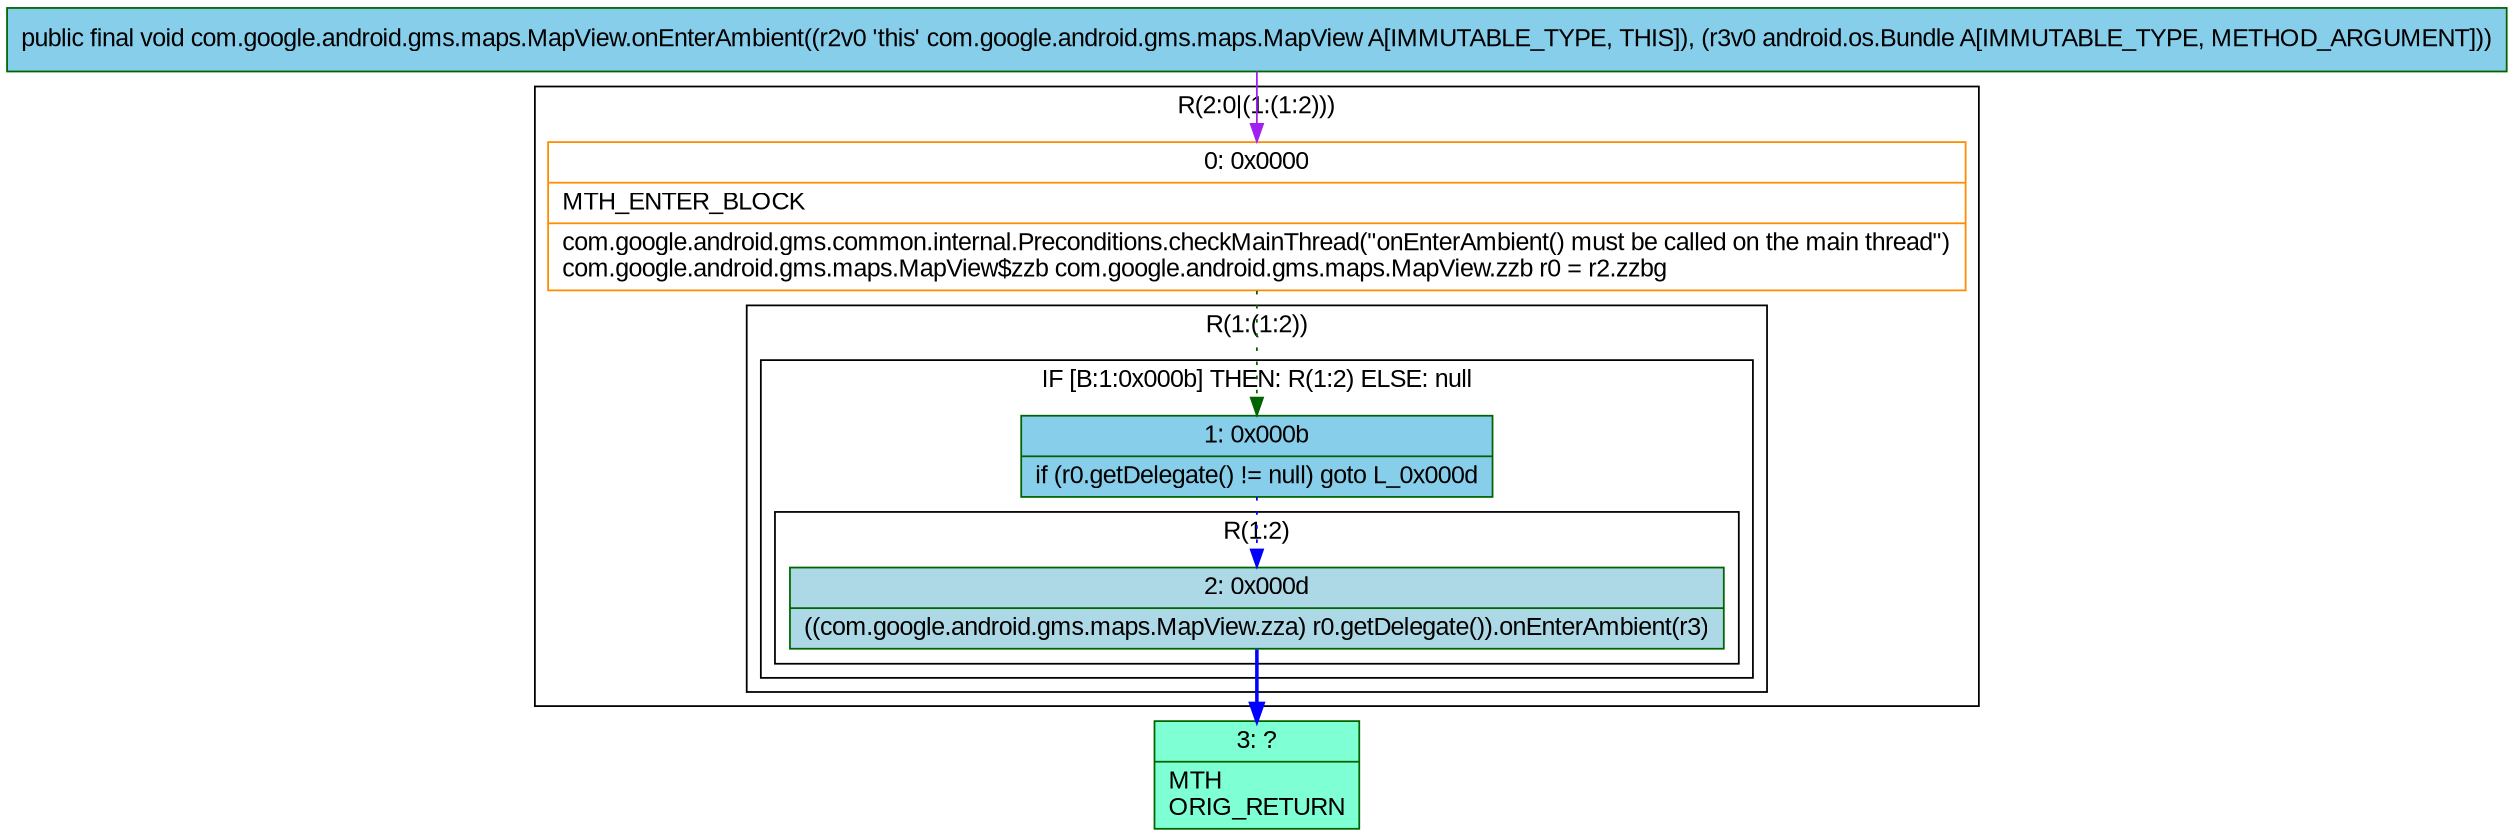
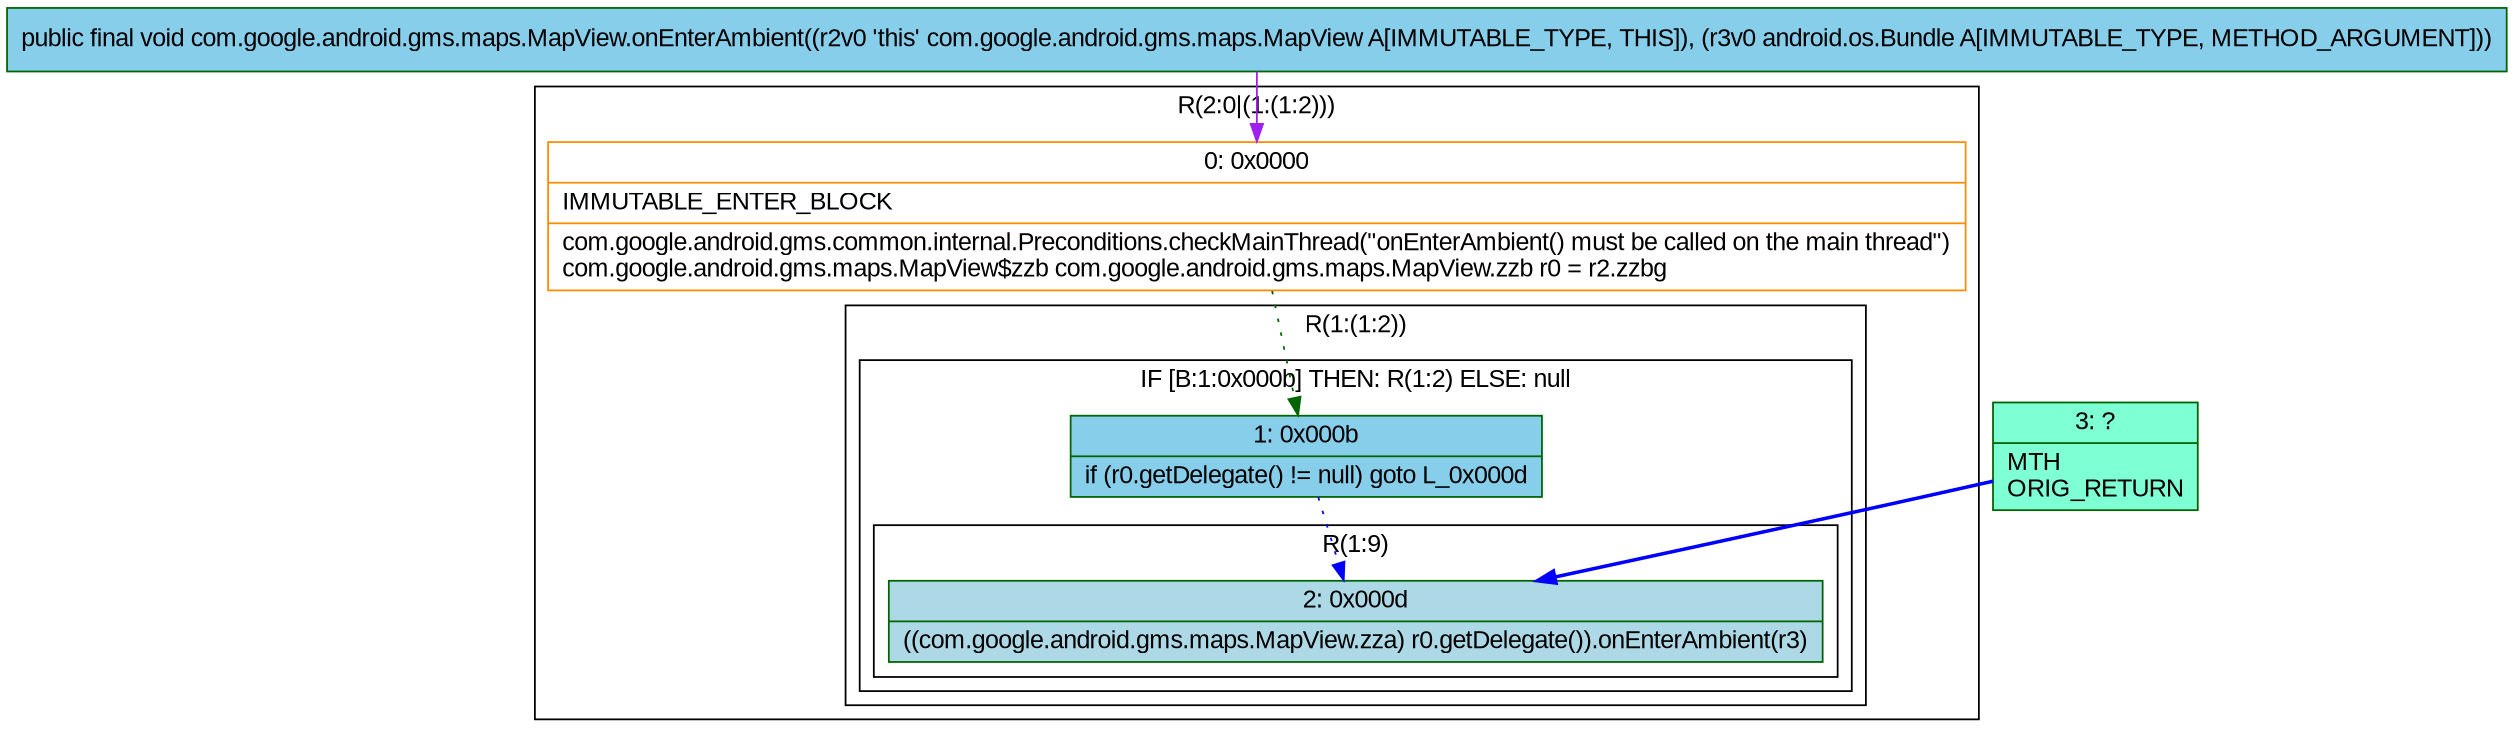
node "0: 0x0000": text "MTH_ENTER_BLOCK" -> "IMMUTABLE_ENTER_BLOCK"
cluster "R(1:2)": label "R(1:2)" -> "R(1:9)"
edge "2: 0x000d" -> "3: ?": reversed
